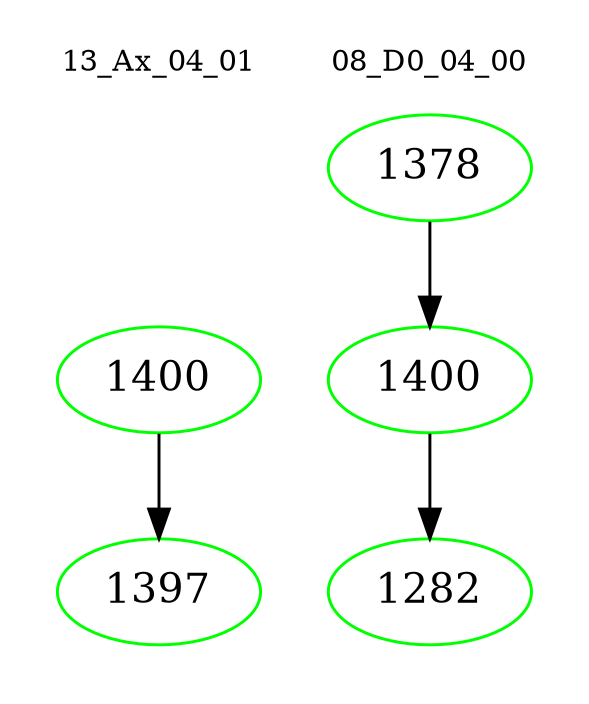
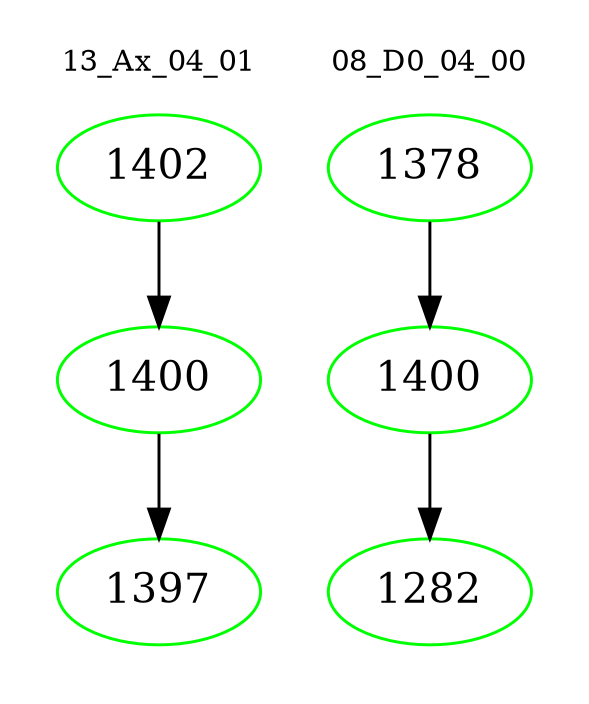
node "1402": added
